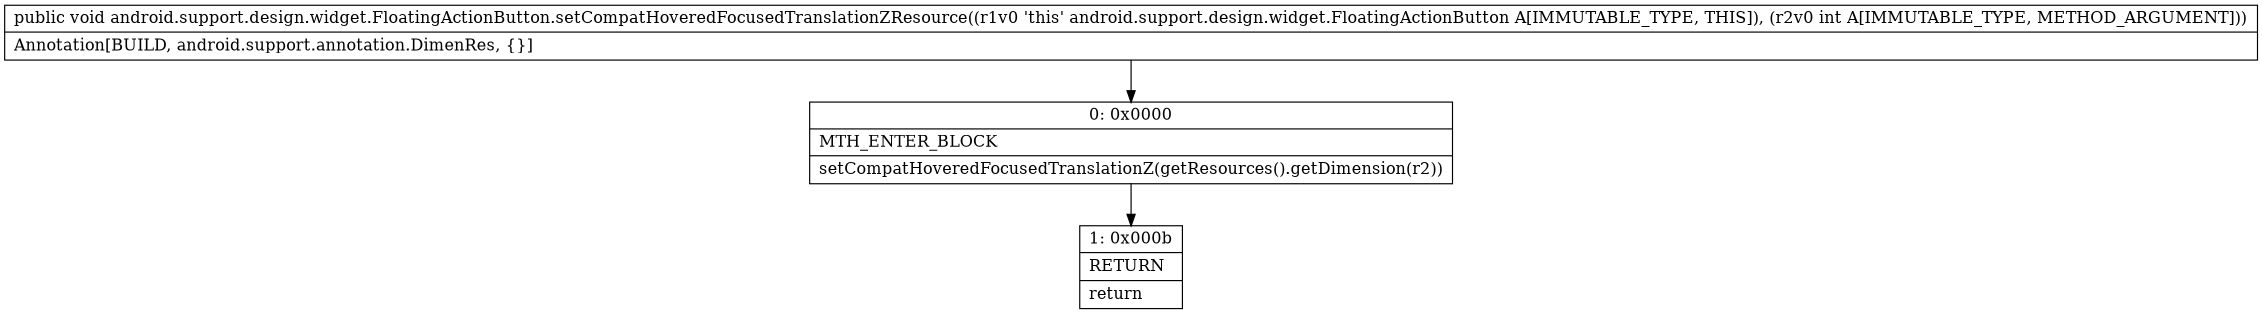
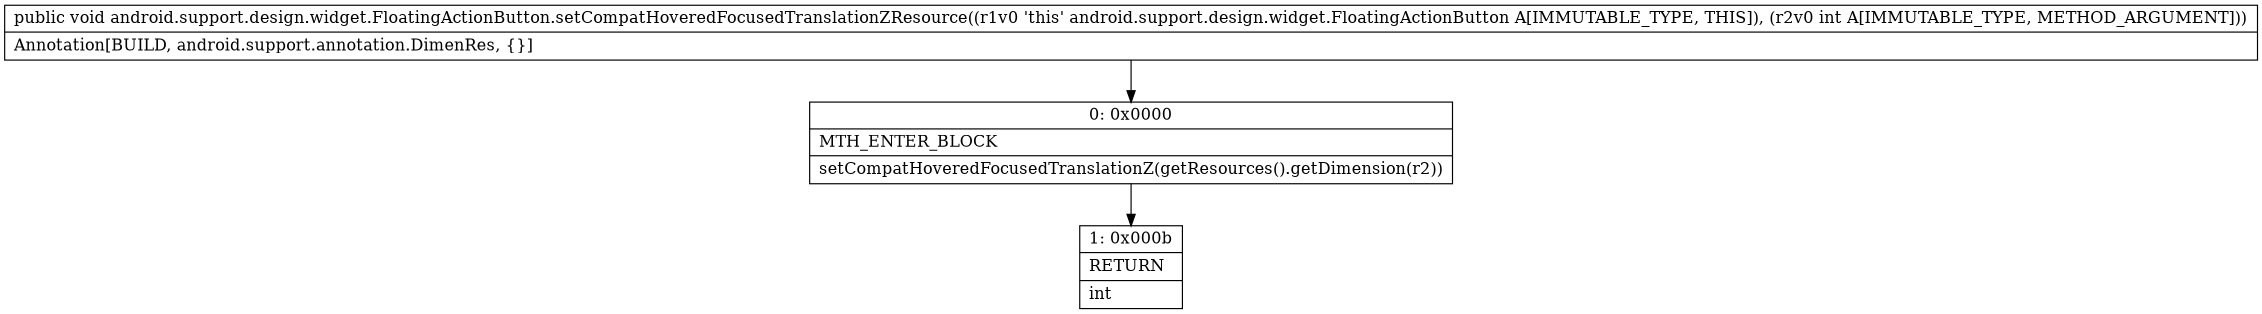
node "1: 0x000b": text "return" -> "int"
